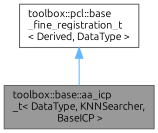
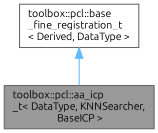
node "toolbox::base::aa_icp _t< DataType, KNNSearcher, BaseICP >": label "toolbox::base::aa_icp _t< DataType, KNNSearcher, BaseICP >" -> "toolbox::pcl::aa_icp _t< DataType, KNNSearcher, BaseICP >"
